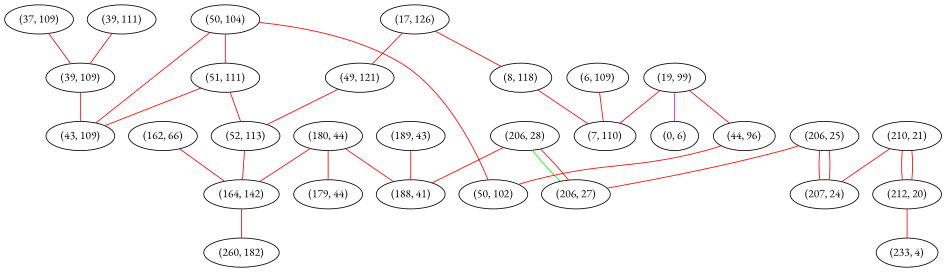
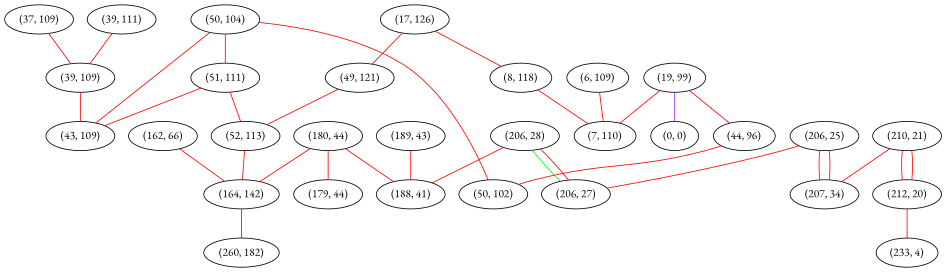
node "(0, 6)": label "(0, 6)" -> "(0, 0)"
node "(207, 24)": label "(207, 24)" -> "(207, 34)"
